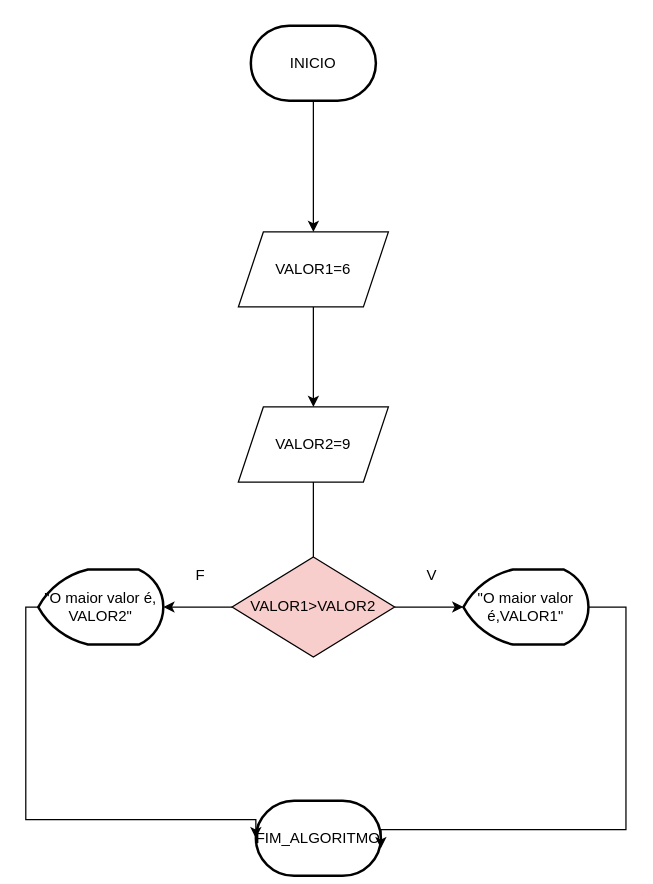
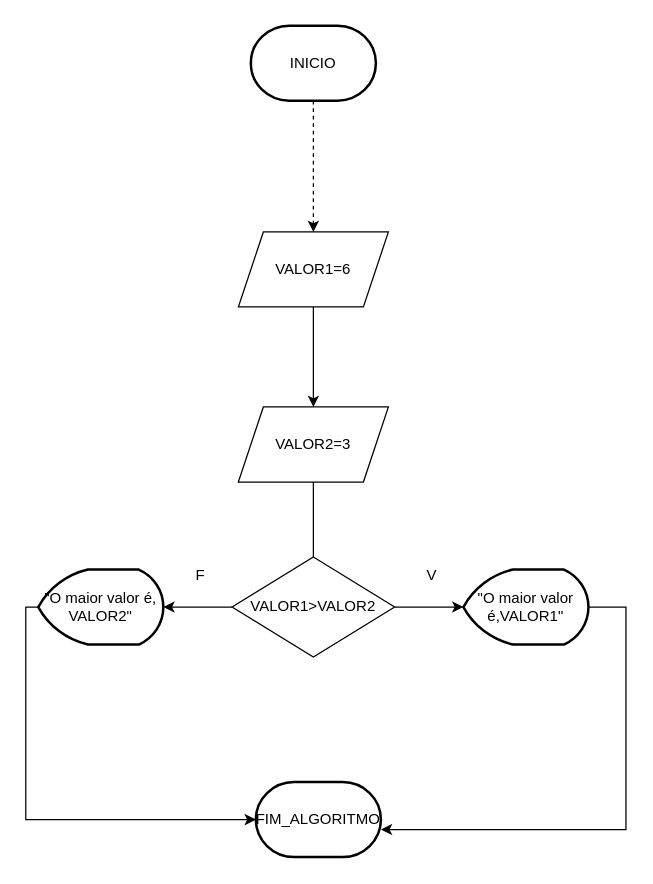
edge "INICIO" -> "VALOR1=6": style solid -> dashed
node "VALOR2=9": label "VALOR2=9" -> "VALOR2=3"
node "VALOR1>VALOR2": fillcolor #f8cecc -> #ffffff
node "FIM_ALGORITMO": moved (318, 838) -> (318, 819)
